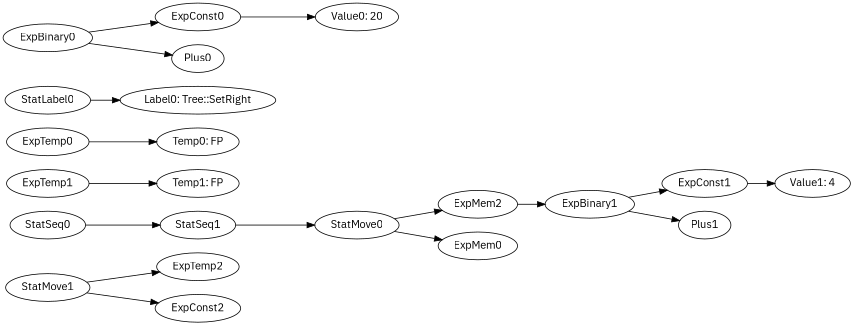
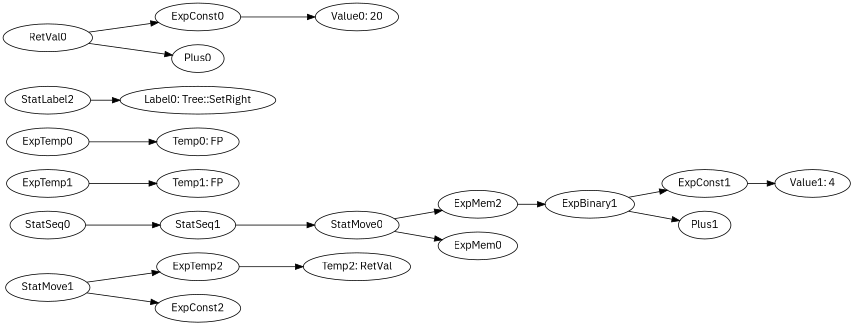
node "ExpBinary0": label "ExpBinary0" -> "RetVal0"
node "StatLabel0": label "StatLabel0" -> "StatLabel2"
node "Temp2: RetVal": added
